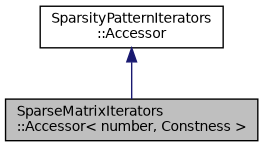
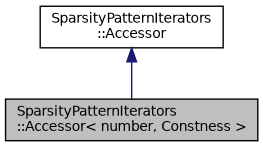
node "SparseMatrixIterators ::Accessor< number, Constness >": label "SparseMatrixIterators ::Accessor< number, Constness >" -> "SparsityPatternIterators ::Accessor< number, Constness >"
